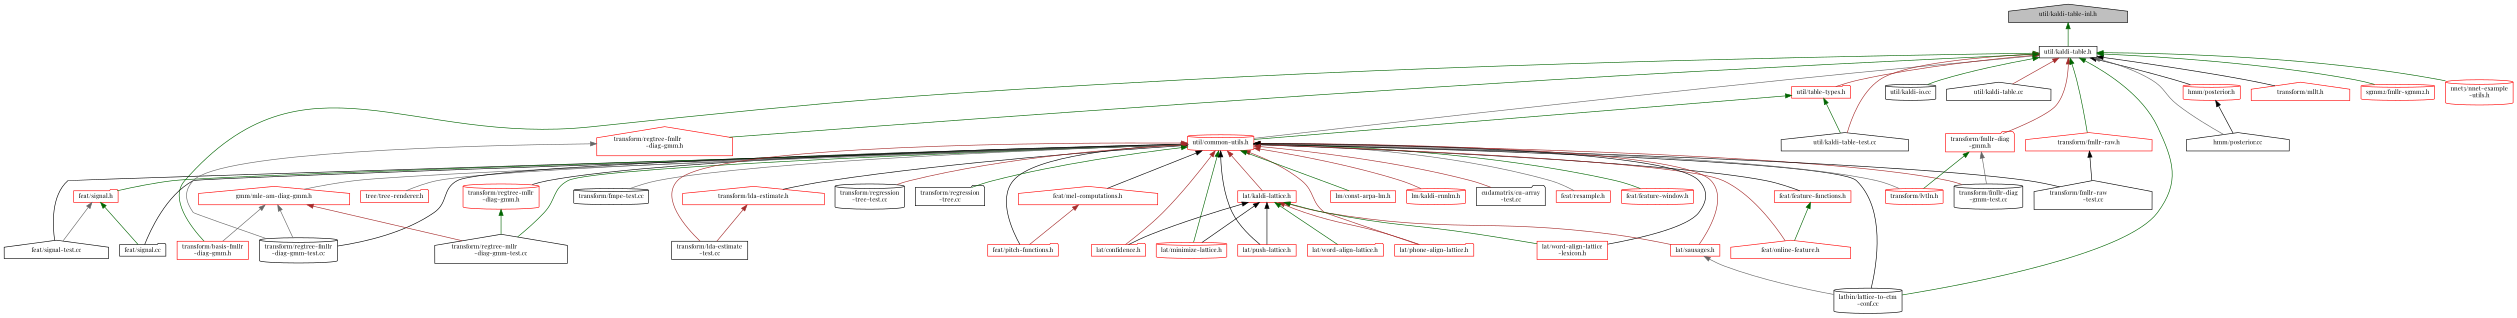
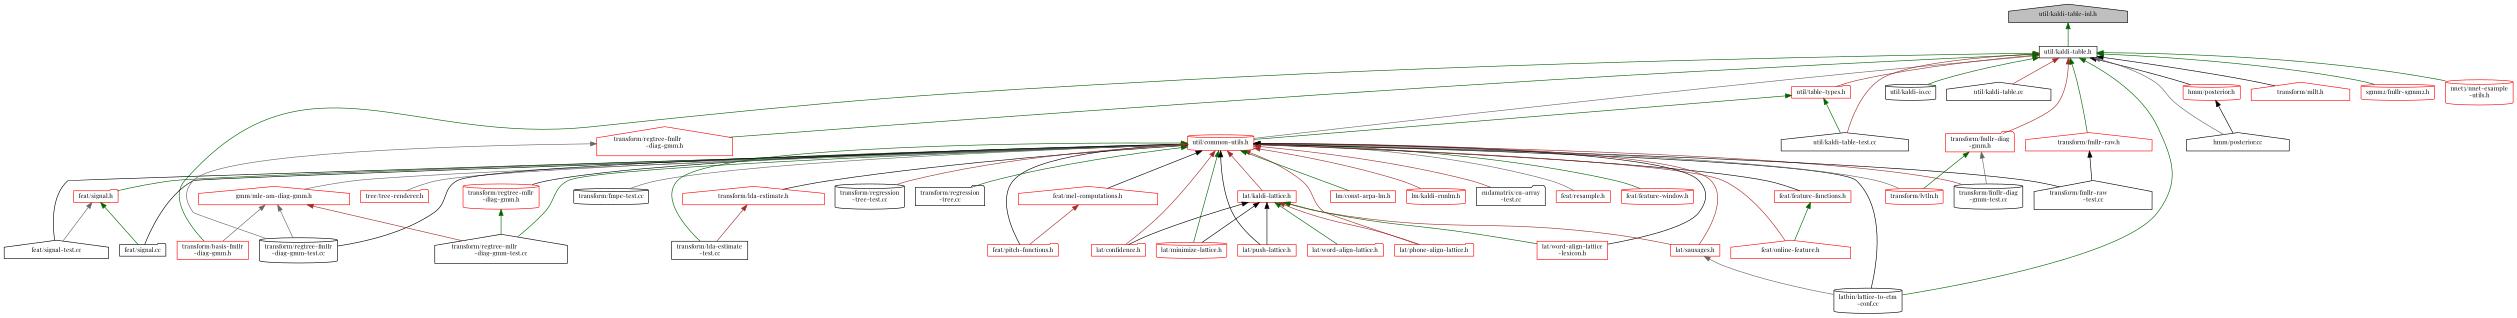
edge "transform/lda-estimate -test.cc" -> "util/common-utils.h": color brown -> darkgreen
